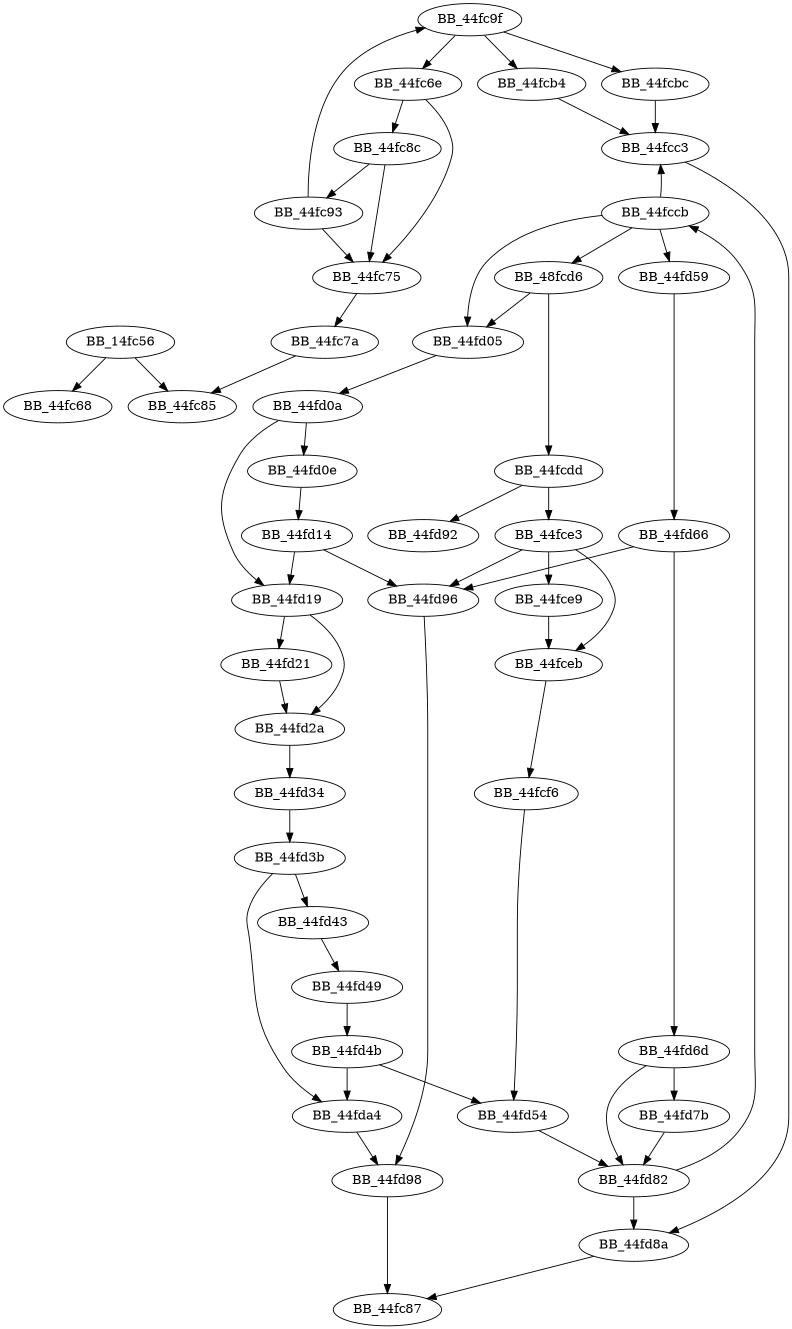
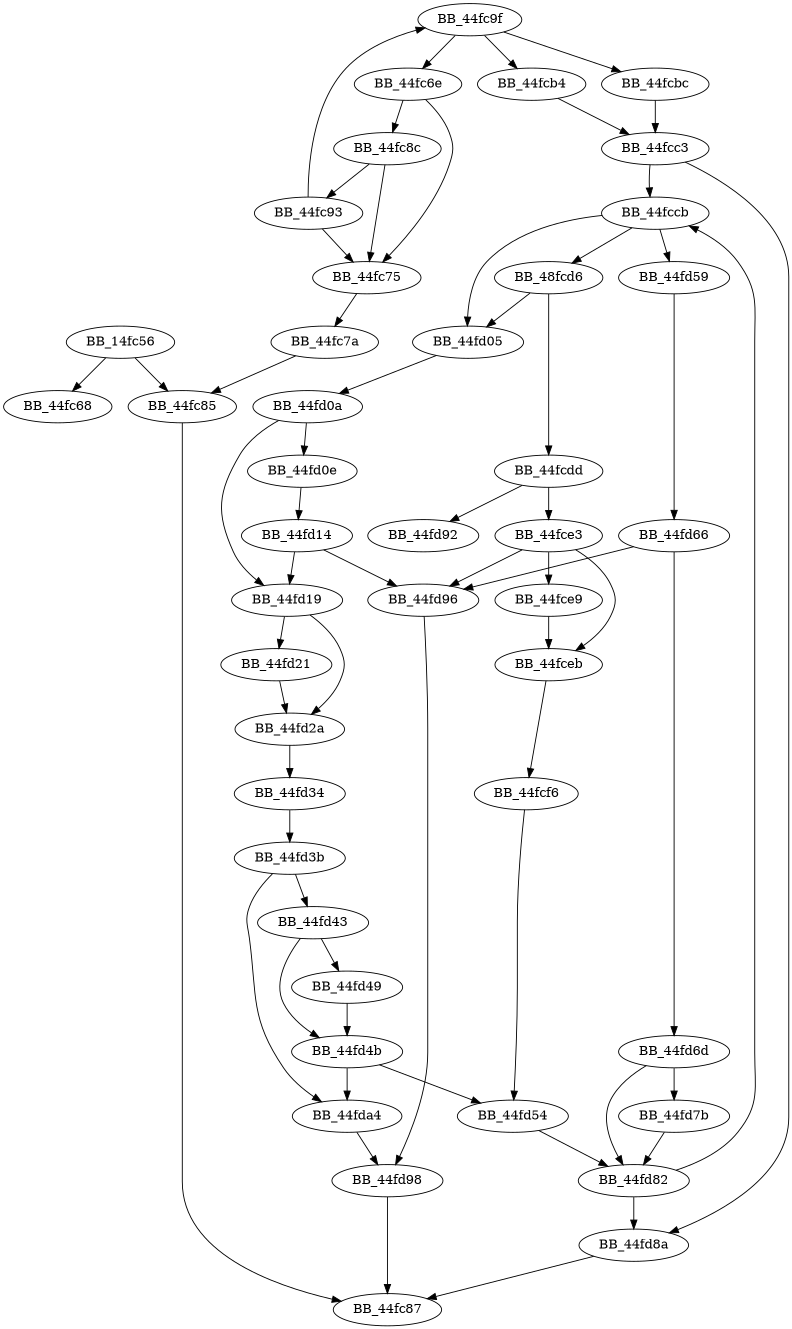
edge "BB_44fccb" -> "BB_44fcc3": reversed
edge "BB_44fc85" -> "BB_44fc87": added
edge "BB_44fd43" -> "BB_44fd4b": added
